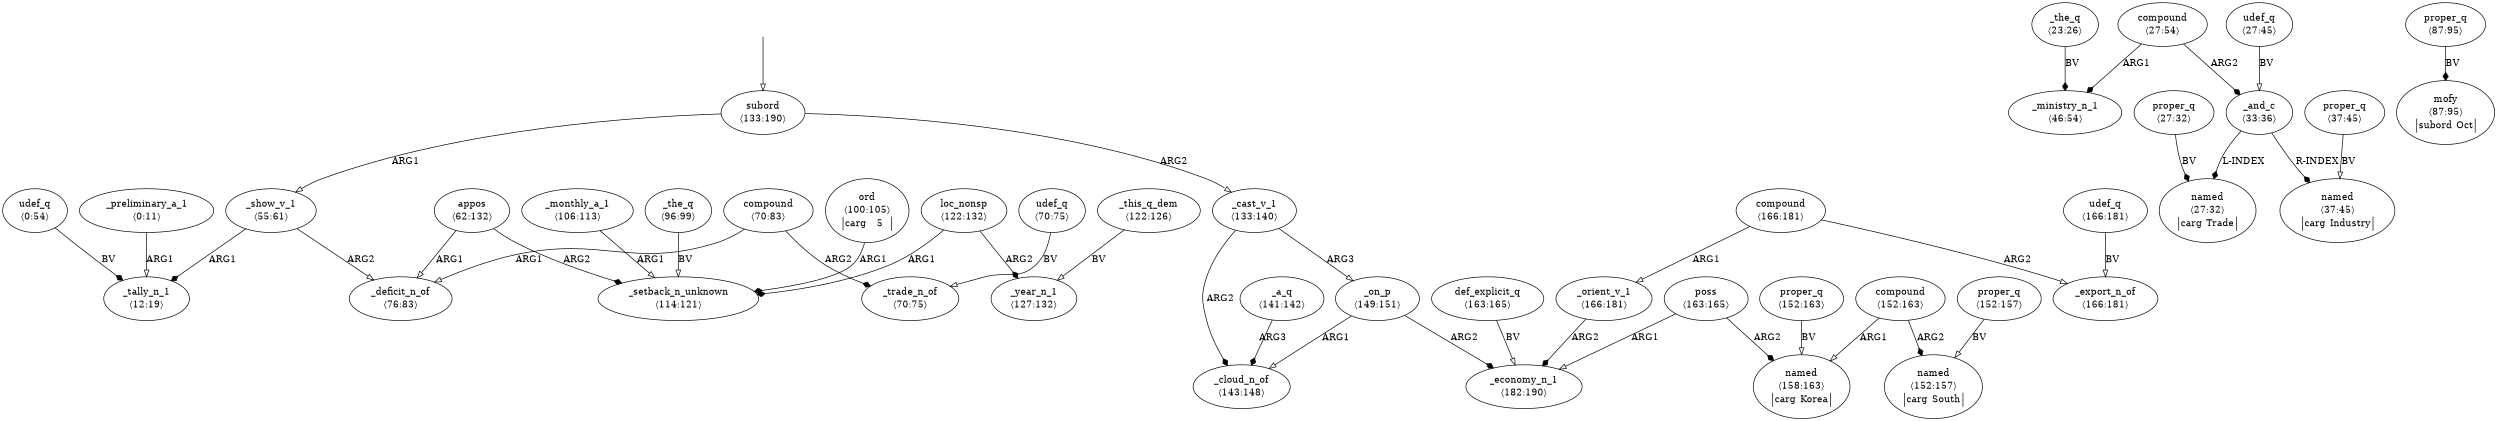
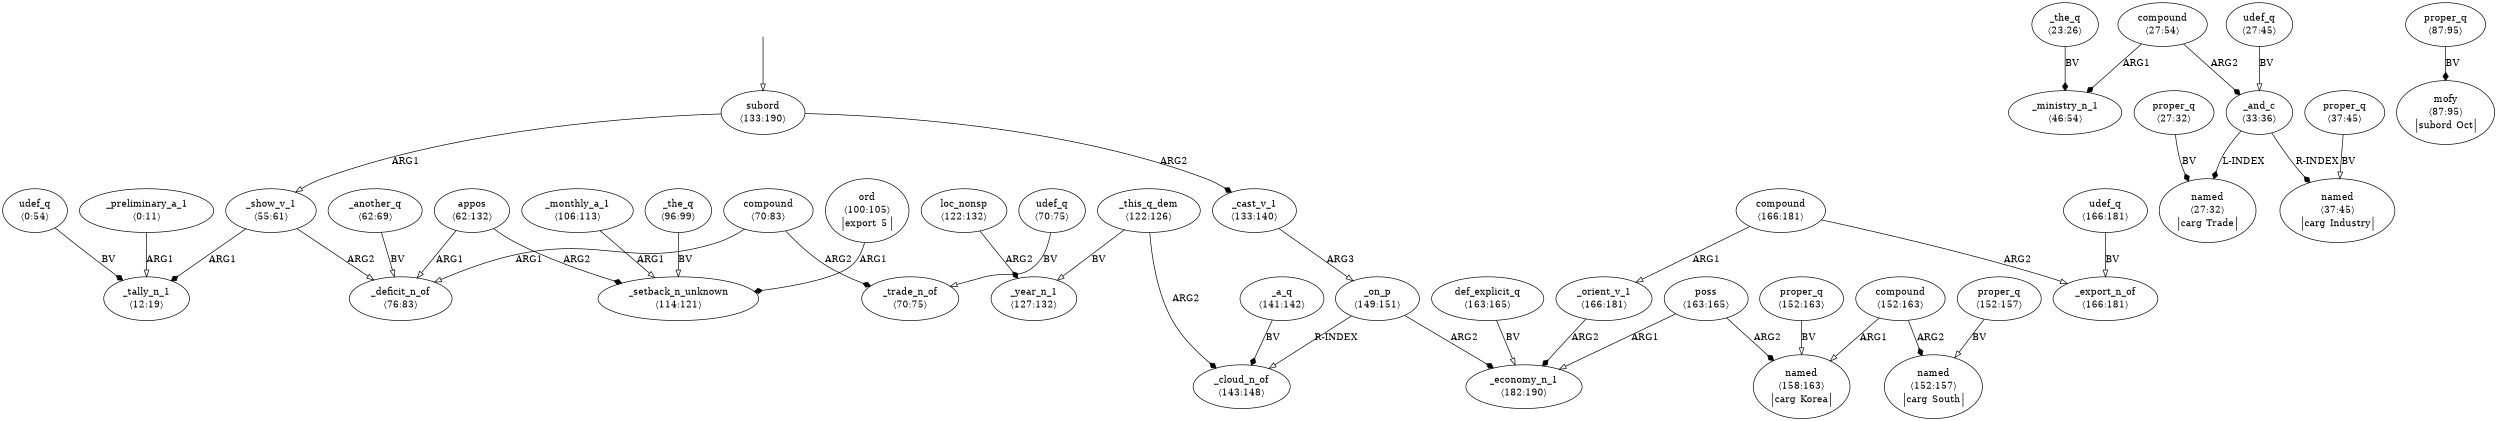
edge "subord" -> "_cast_v_1": arrowhead onormal -> diamond
node "_another_q": added
node "ord": text "carg" -> "export"
edge "loc_nonsp" -> "_setback_n_unknown": removed, label "ARG1"
edge "_cast_v_1" -> "_cloud_n_of": now "_this_q_dem" -> "_cloud_n_of"
edge "_a_q" -> "_cloud_n_of": label "ARG3" -> "BV"
edge "_on_p" -> "_cloud_n_of": label "ARG1" -> "R-INDEX"
